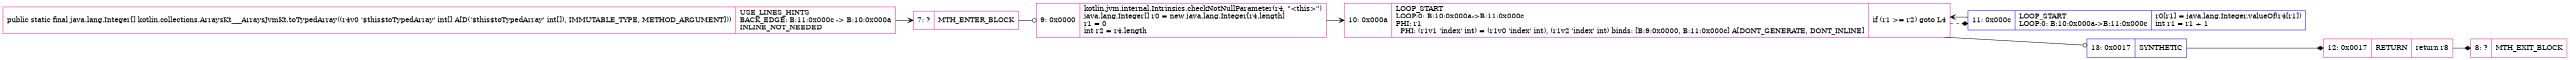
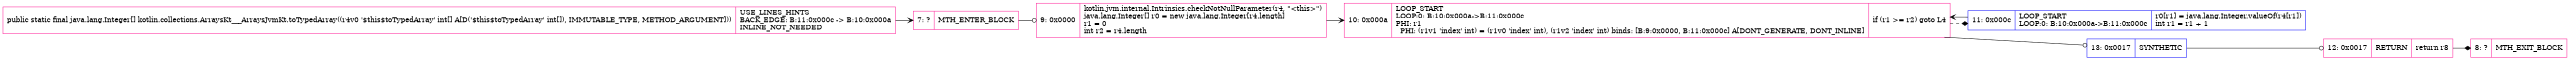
edge "13: 0x0017" -> "12: 0x0017": arrowhead diamond -> odot
